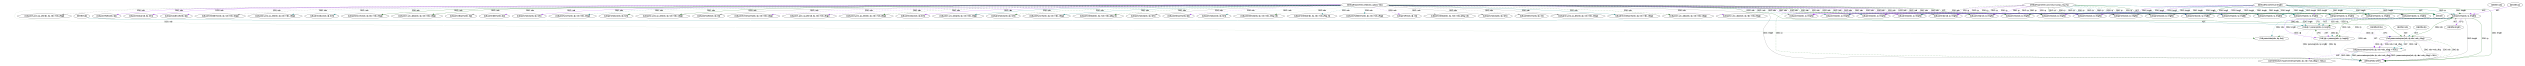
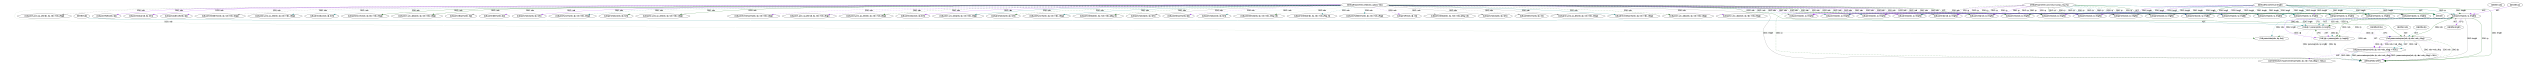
node "(Call,parsestatfs(ndo, dp, v3))": removed
